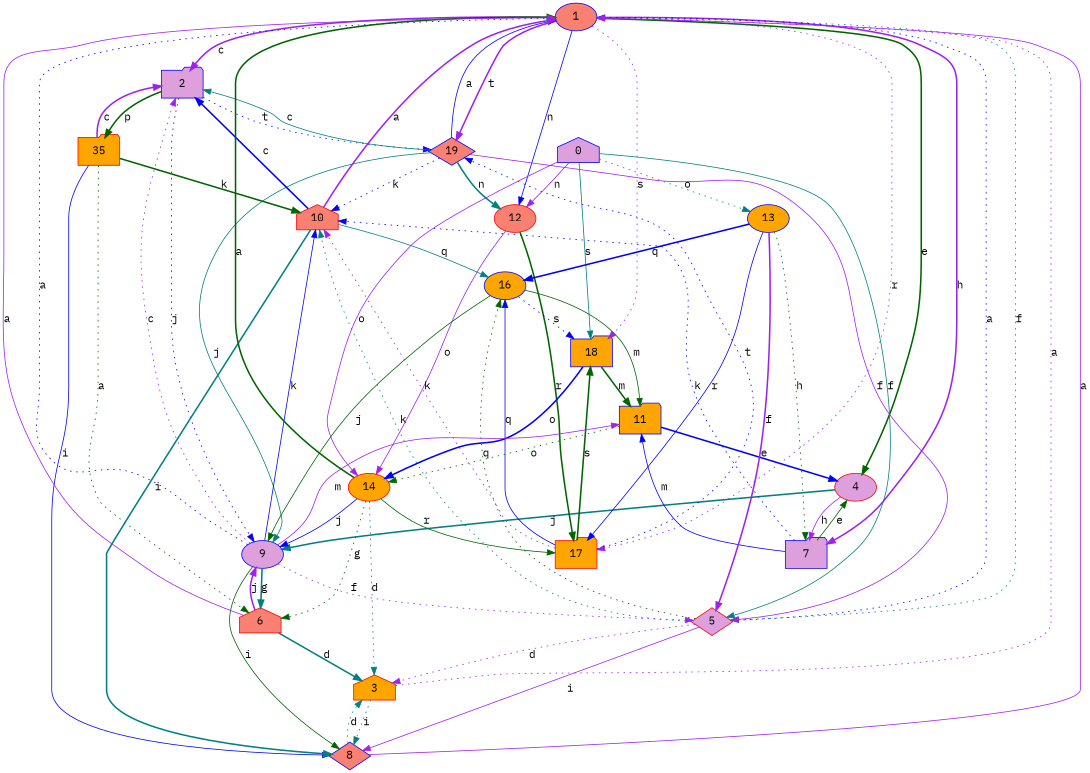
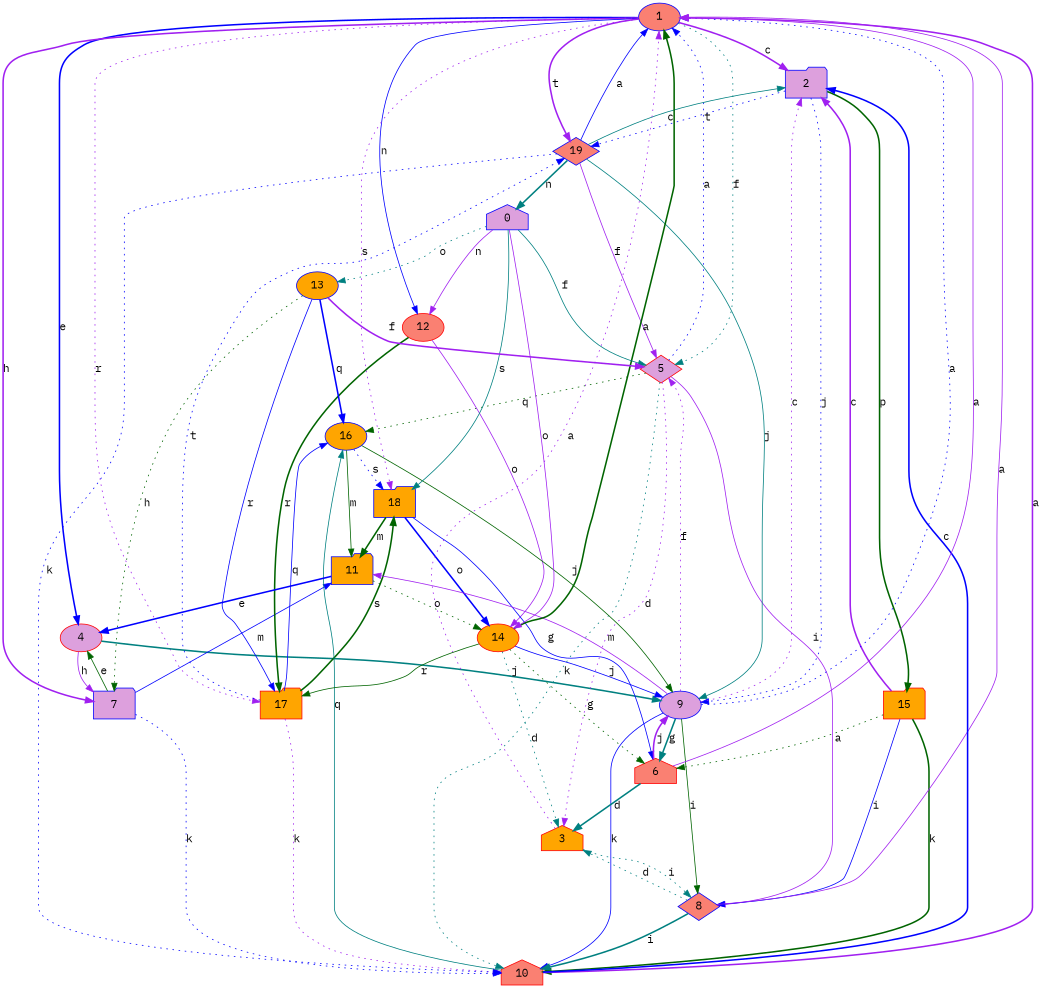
edge "1" -> "4": color darkgreen -> blue
node "35": label "35" -> "15"
edge "19" -> "12": now "19" -> "0"
edge "10" -> "8": reversed
edge "18" -> "6": added, label "g"
